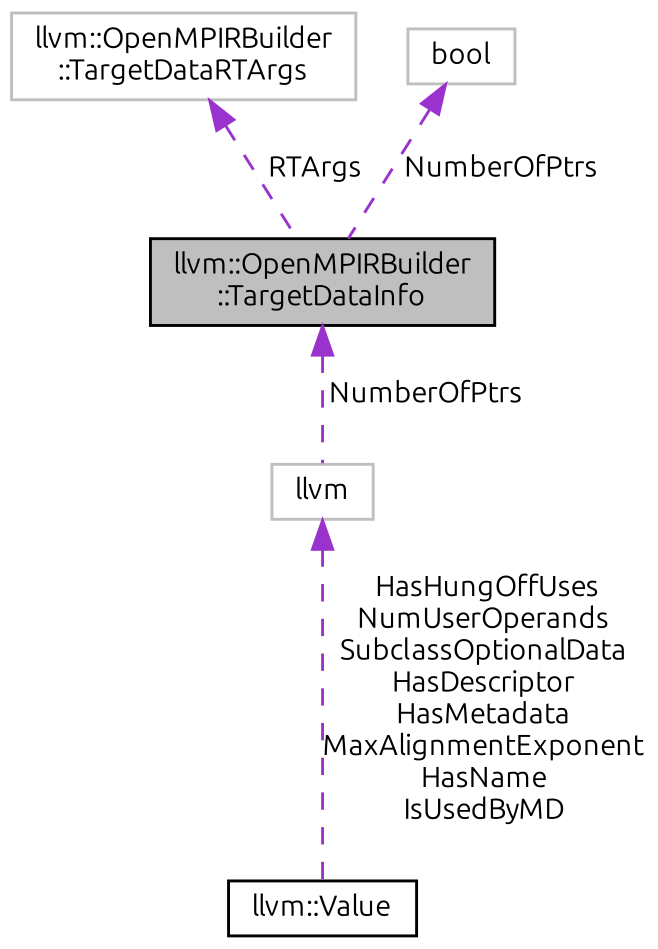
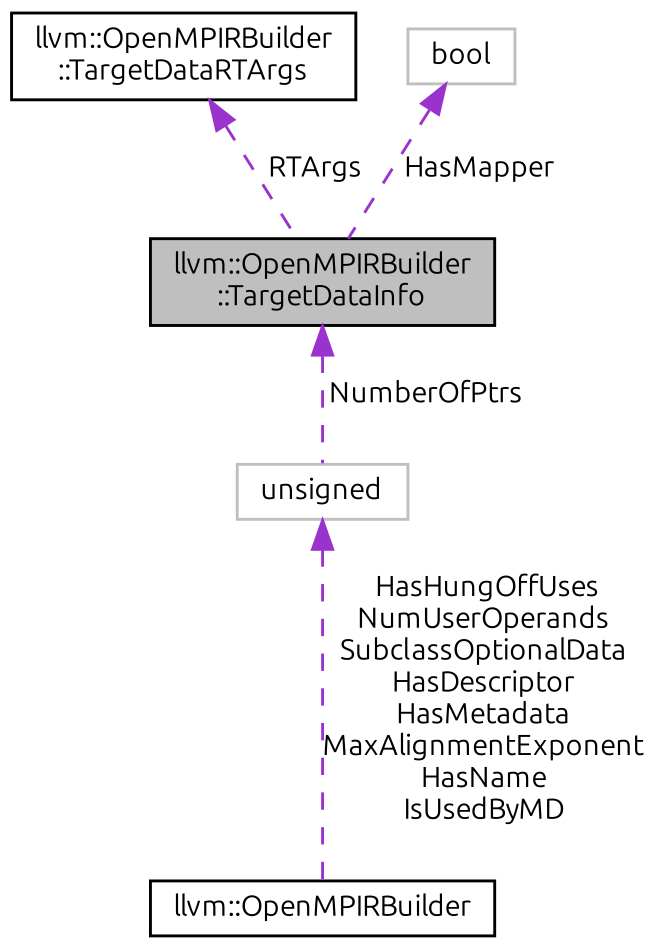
node "llvm::OpenMPIRBuilder ::TargetDataRTArgs": color grey75 -> black
edge "llvm::OpenMPIRBuilder ::TargetDataInfo" -> "bool": label " NumberOfPtrs" -> " HasMapper"
node "llvm": label "llvm" -> "unsigned"
node "llvm::Value": label "llvm::Value" -> "llvm::OpenMPIRBuilder"
